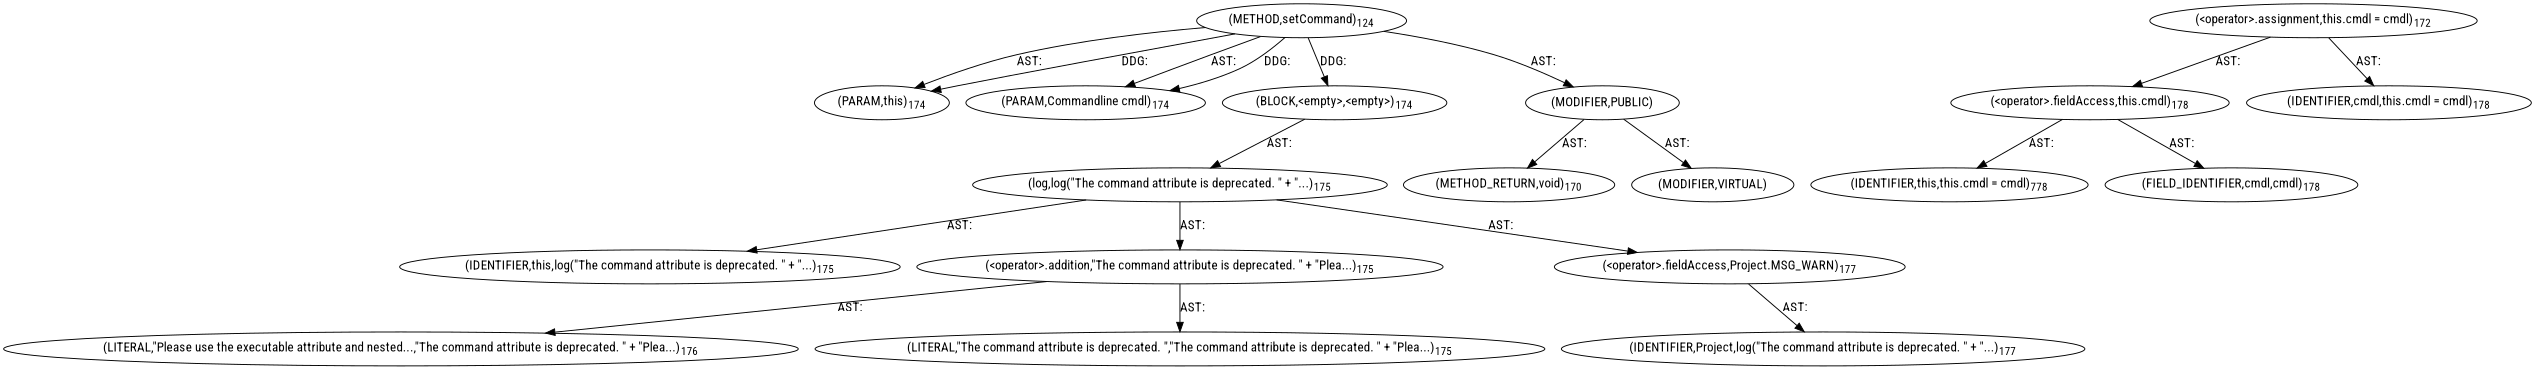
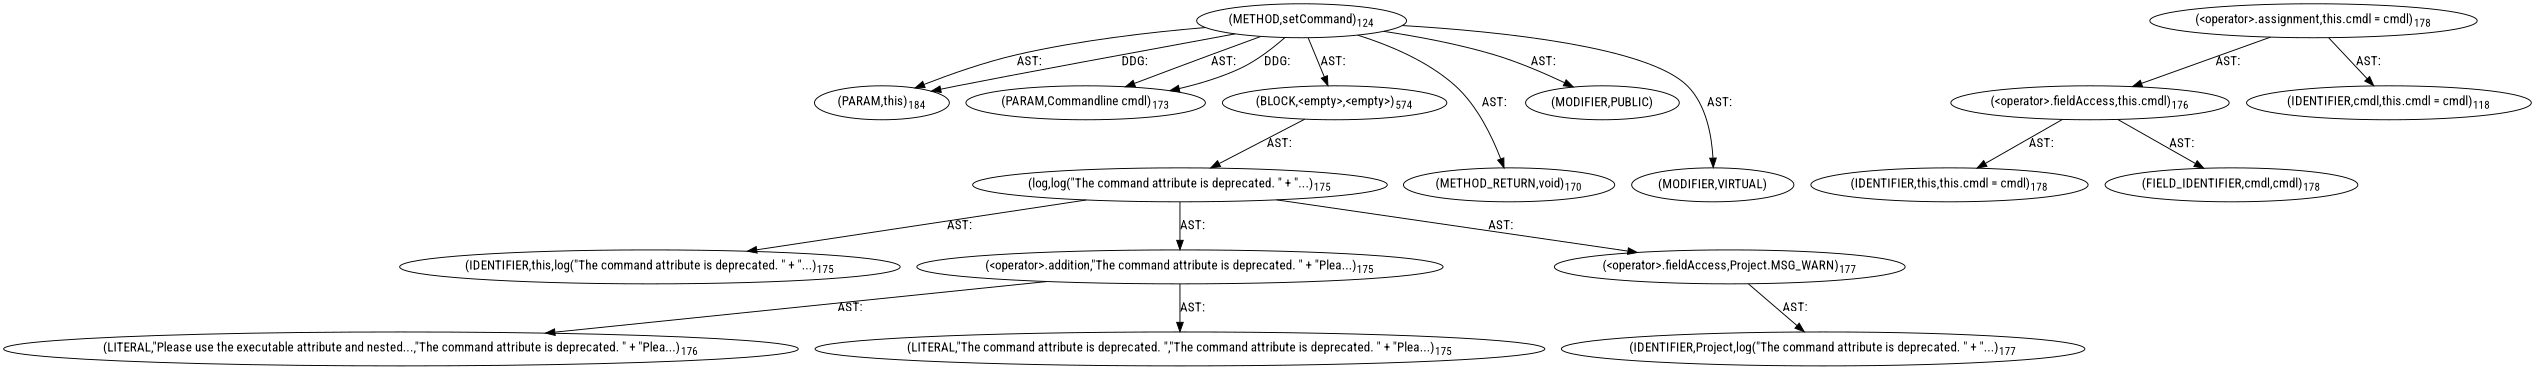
node "(<operator>.assignment,this.cmdl = cmdl)": text "172" -> "178"
edge "(METHOD,setCommand)" -> "(BLOCK,<empty>,<empty>)": label "DDG: " -> "AST: "
node "(PARAM,this)": text "174" -> "184"
node "(PARAM,Commandline cmdl)": text "174" -> "173"
node "(BLOCK,<empty>,<empty>)": text "174" -> "574"
node "(<operator>.fieldAccess,this.cmdl)": text "178" -> "176"
node "(IDENTIFIER,cmdl,this.cmdl = cmdl)": text "178" -> "118"
edge "(MODIFIER,PUBLIC)" -> "(METHOD_RETURN,void)": now "(METHOD,setCommand)" -> "(METHOD_RETURN,void)"
edge "(MODIFIER,PUBLIC)" -> "(MODIFIER,VIRTUAL)": now "(METHOD,setCommand)" -> "(MODIFIER,VIRTUAL)"
node "(IDENTIFIER,this,this.cmdl = cmdl)": text "778" -> "178"
